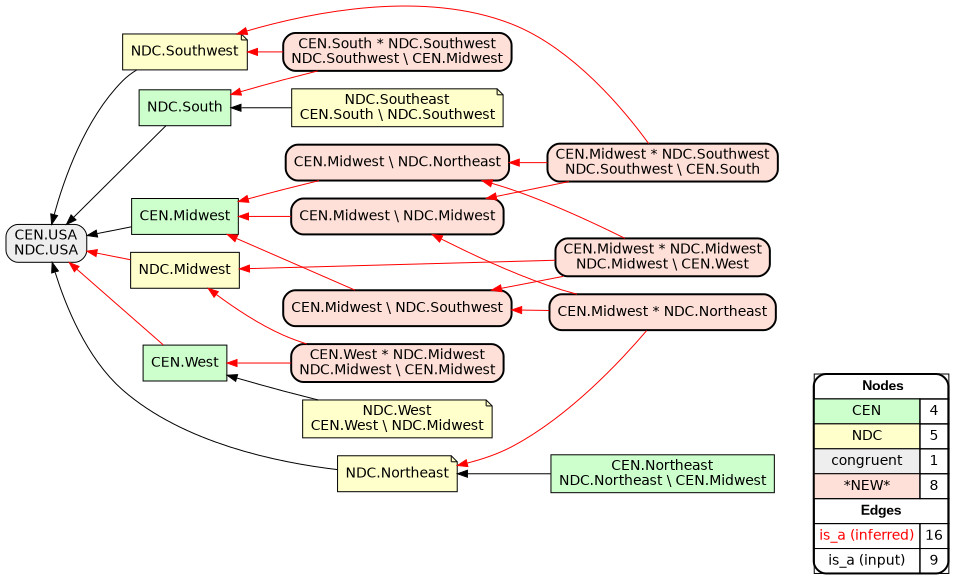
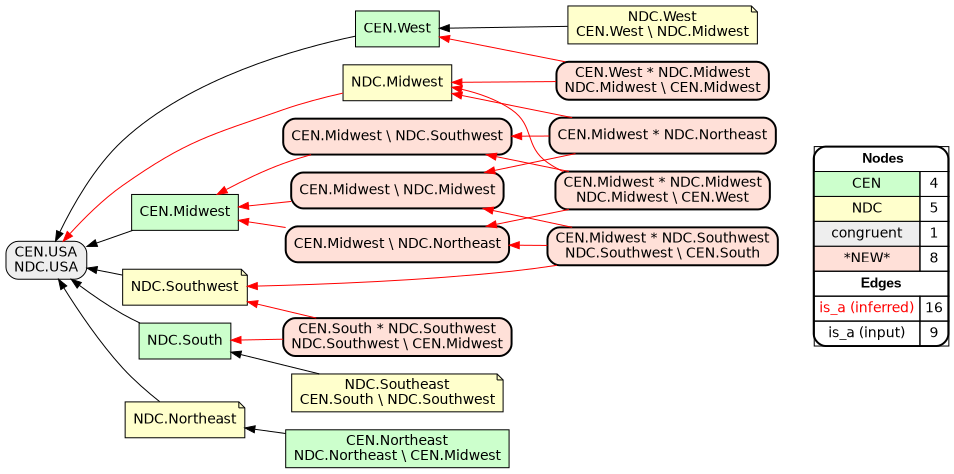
edge "CEN.West" -> "CEN.USA NDC.USA": color #ff0000 -> #000000
edge "CEN.Midwest * NDC.Northeast" -> "NDC.Northeast": now "CEN.Midwest * NDC.Northeast" -> "NDC.Midwest"
